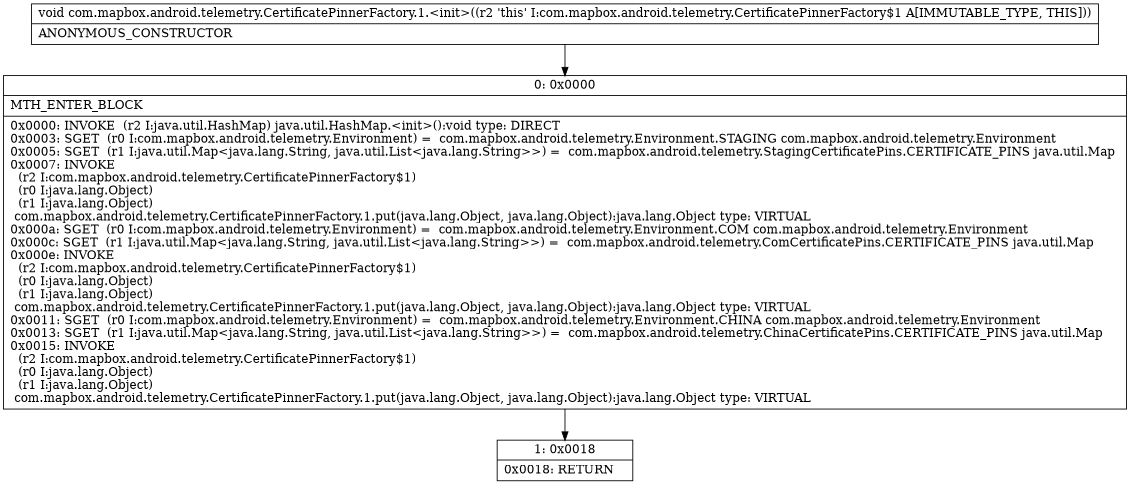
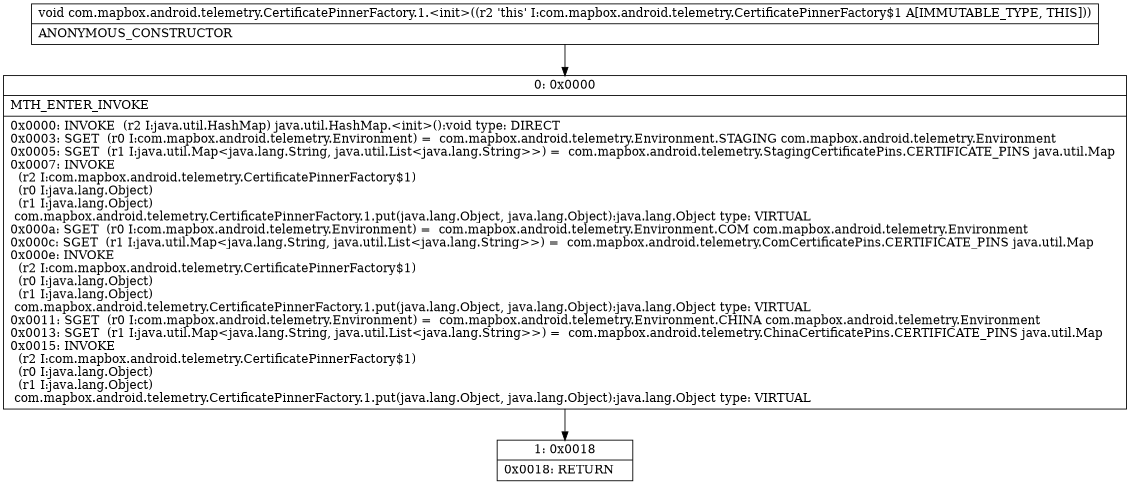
node "0: 0x0000": text "MTH_ENTER_BLOCK" -> "MTH_ENTER_INVOKE"
